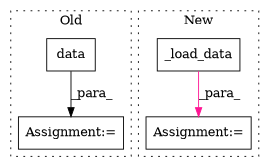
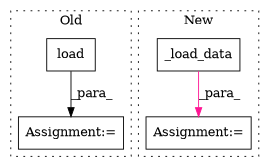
node "data": label "data" -> "load"
